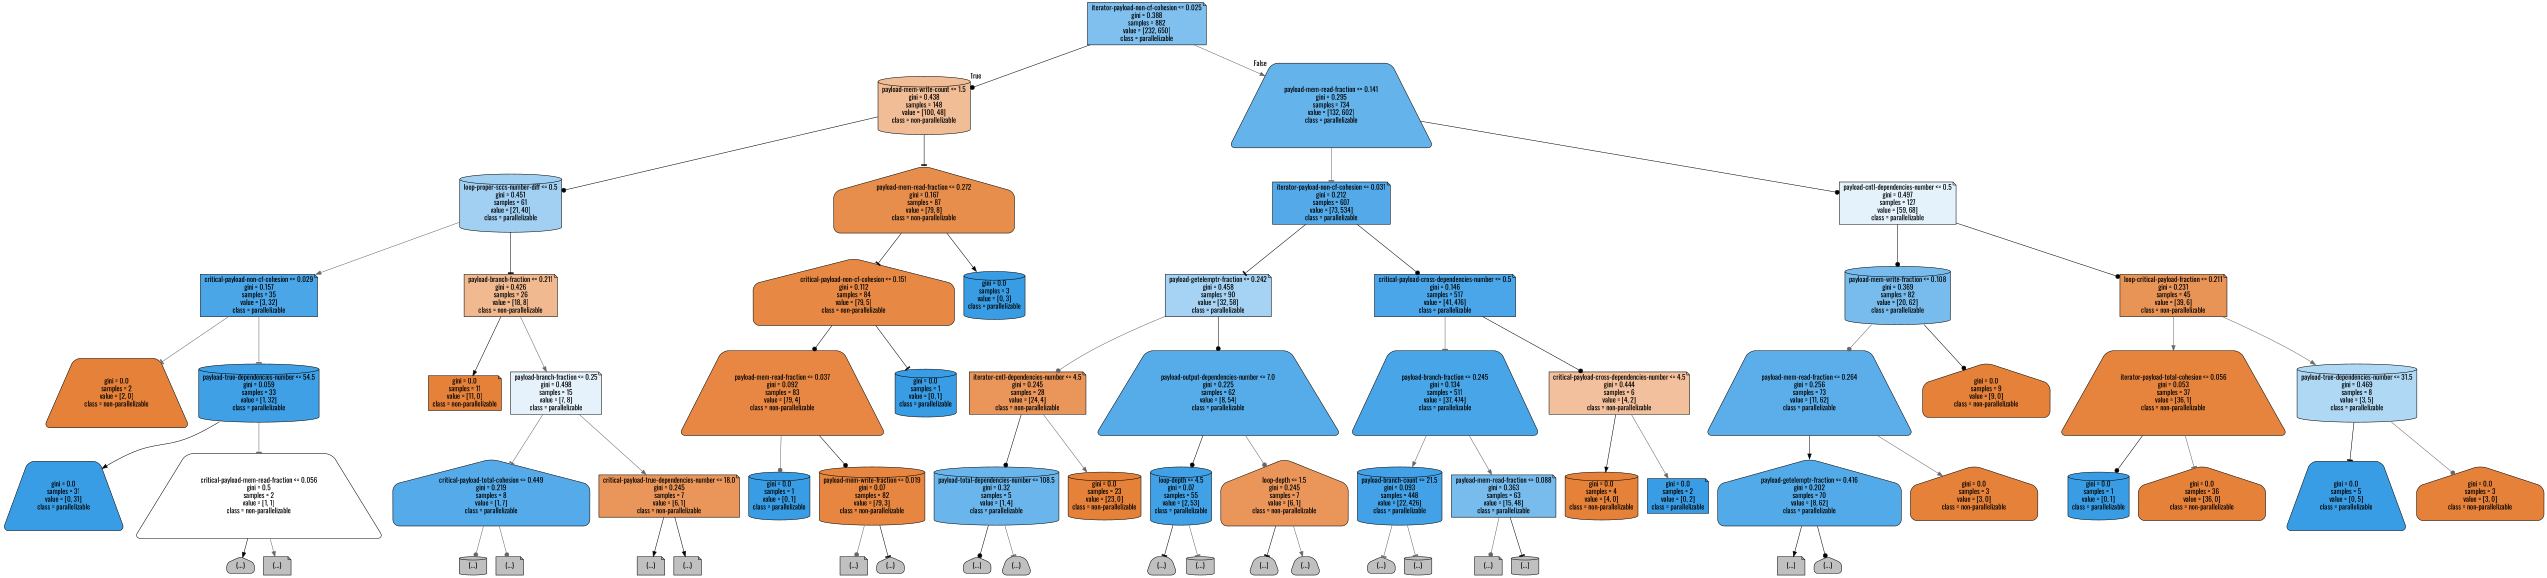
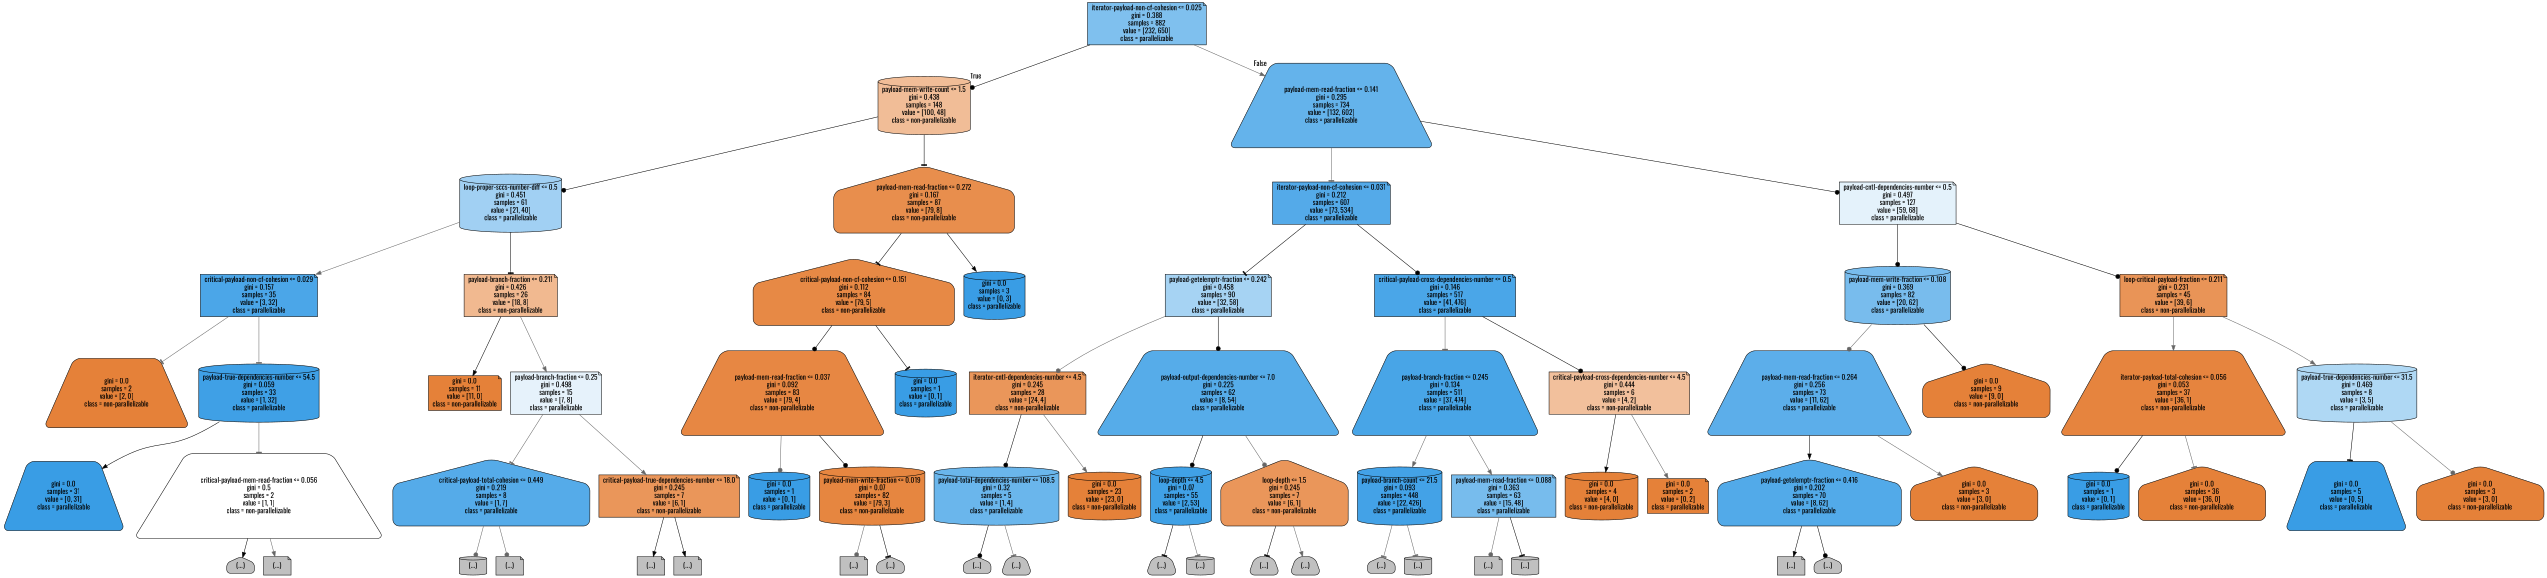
node "gini = 0.0 samples = 2 value = [0, 2] class = parallelizable": fillcolor #399de5ff -> #e58139ff
